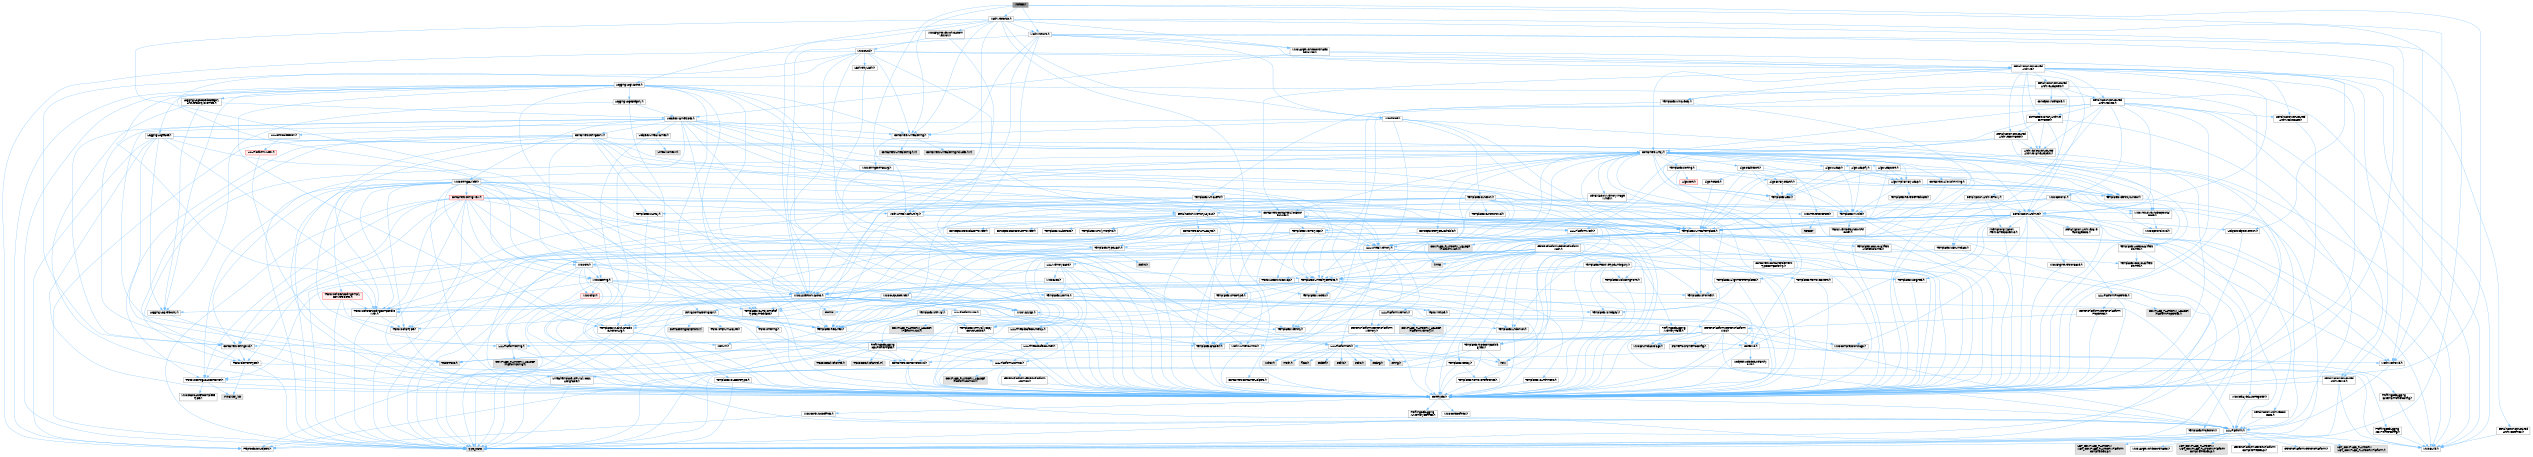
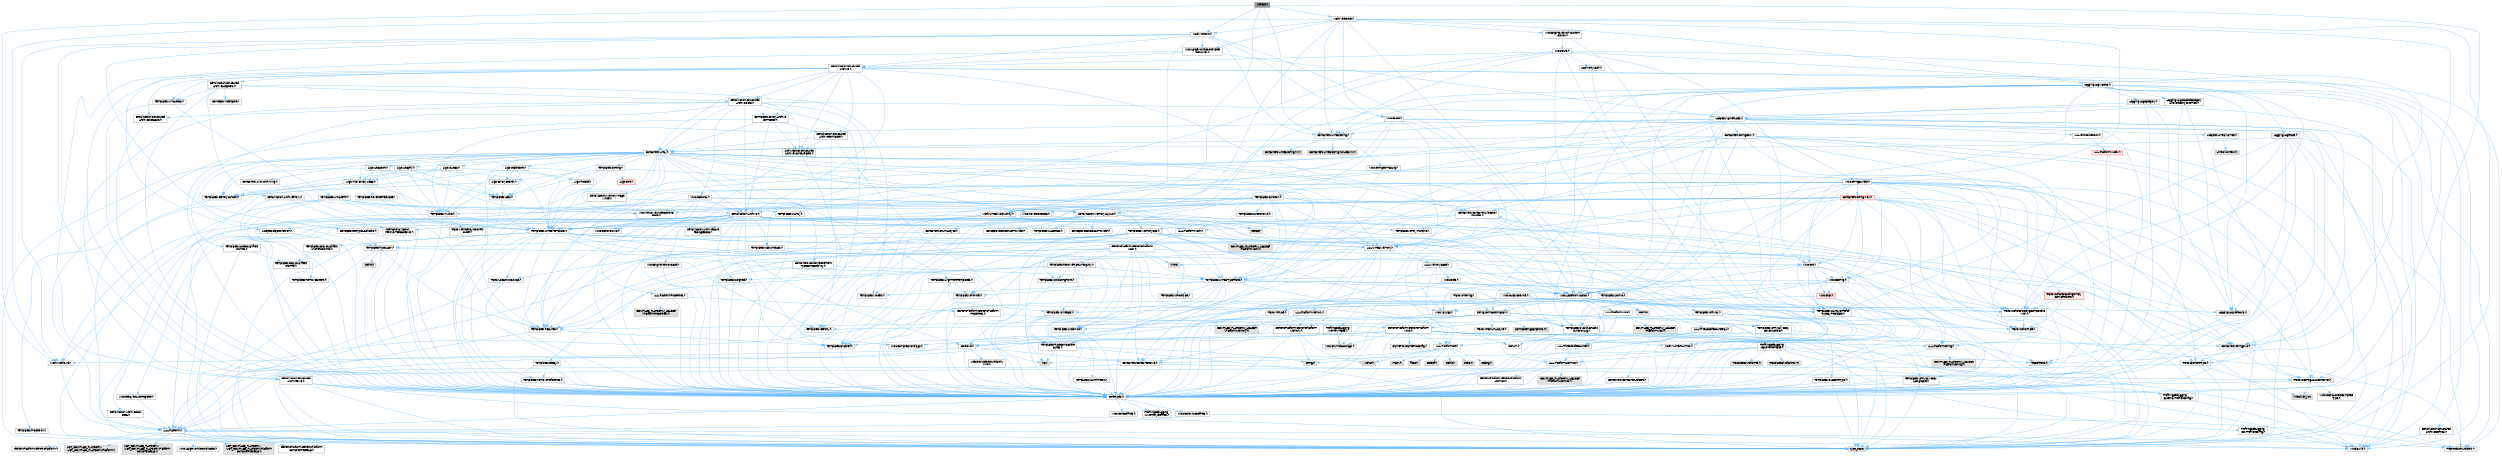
edge "String/FormatStringSan.h" -> "Traits/IsTString.h": reversed
node "UnrealTemplate/IsTriviallyCopy Assignable.h": label "UnrealTemplate/IsTriviallyCopy Assignable.h" -> "Templates/IsTriviallyCopy Assignable.h"
